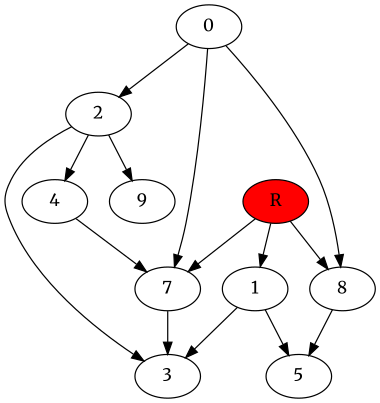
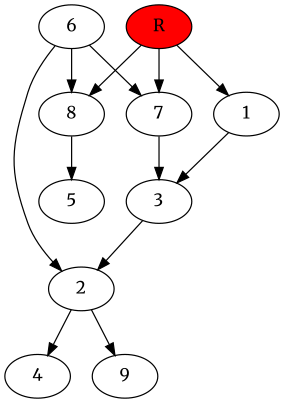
node "0": label "0" -> "6"
edge "4" -> "7": removed
edge "2" -> "3": reversed
edge "1" -> "5": removed
